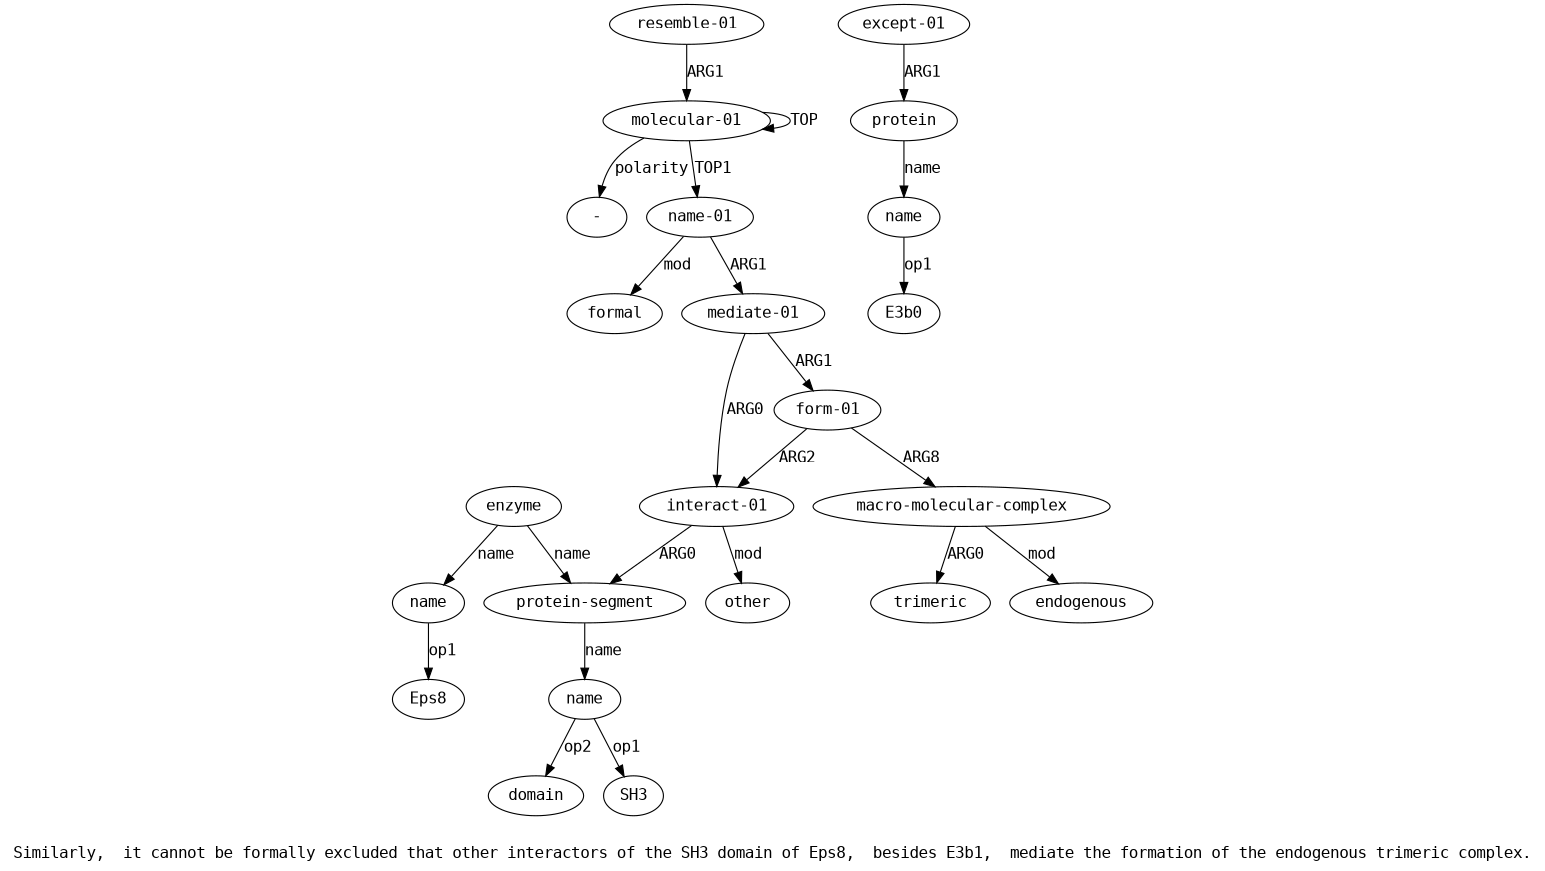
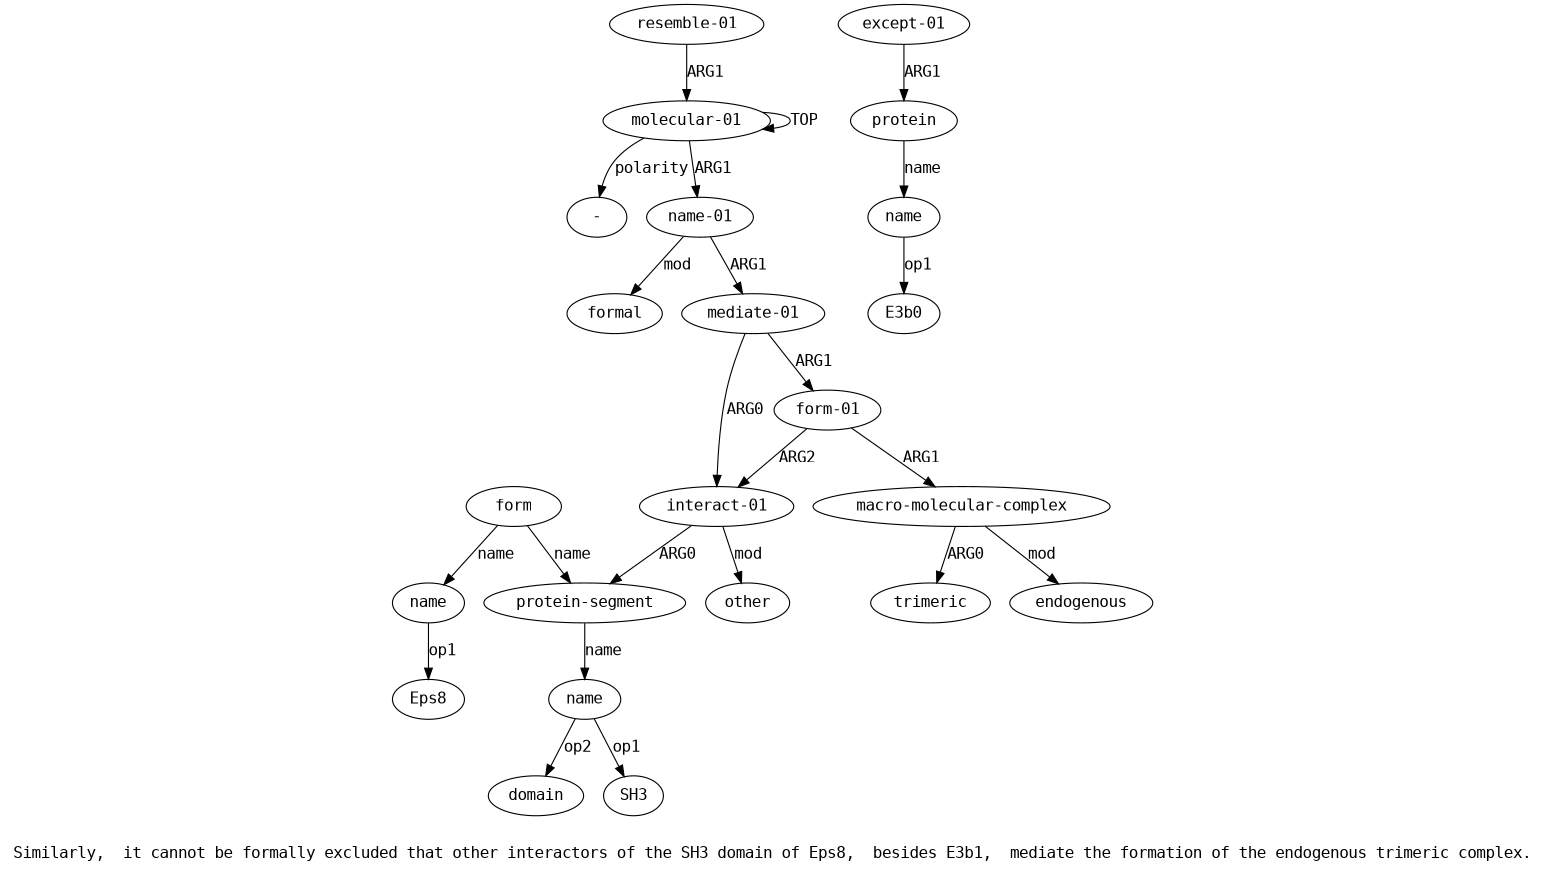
edge "molecular-01" -> "name-01": label "TOP1" -> "ARG1"
edge "form-01" -> "macro-molecular-complex": label "ARG8" -> "ARG1"
node "enzyme": label "enzyme" -> "form"
